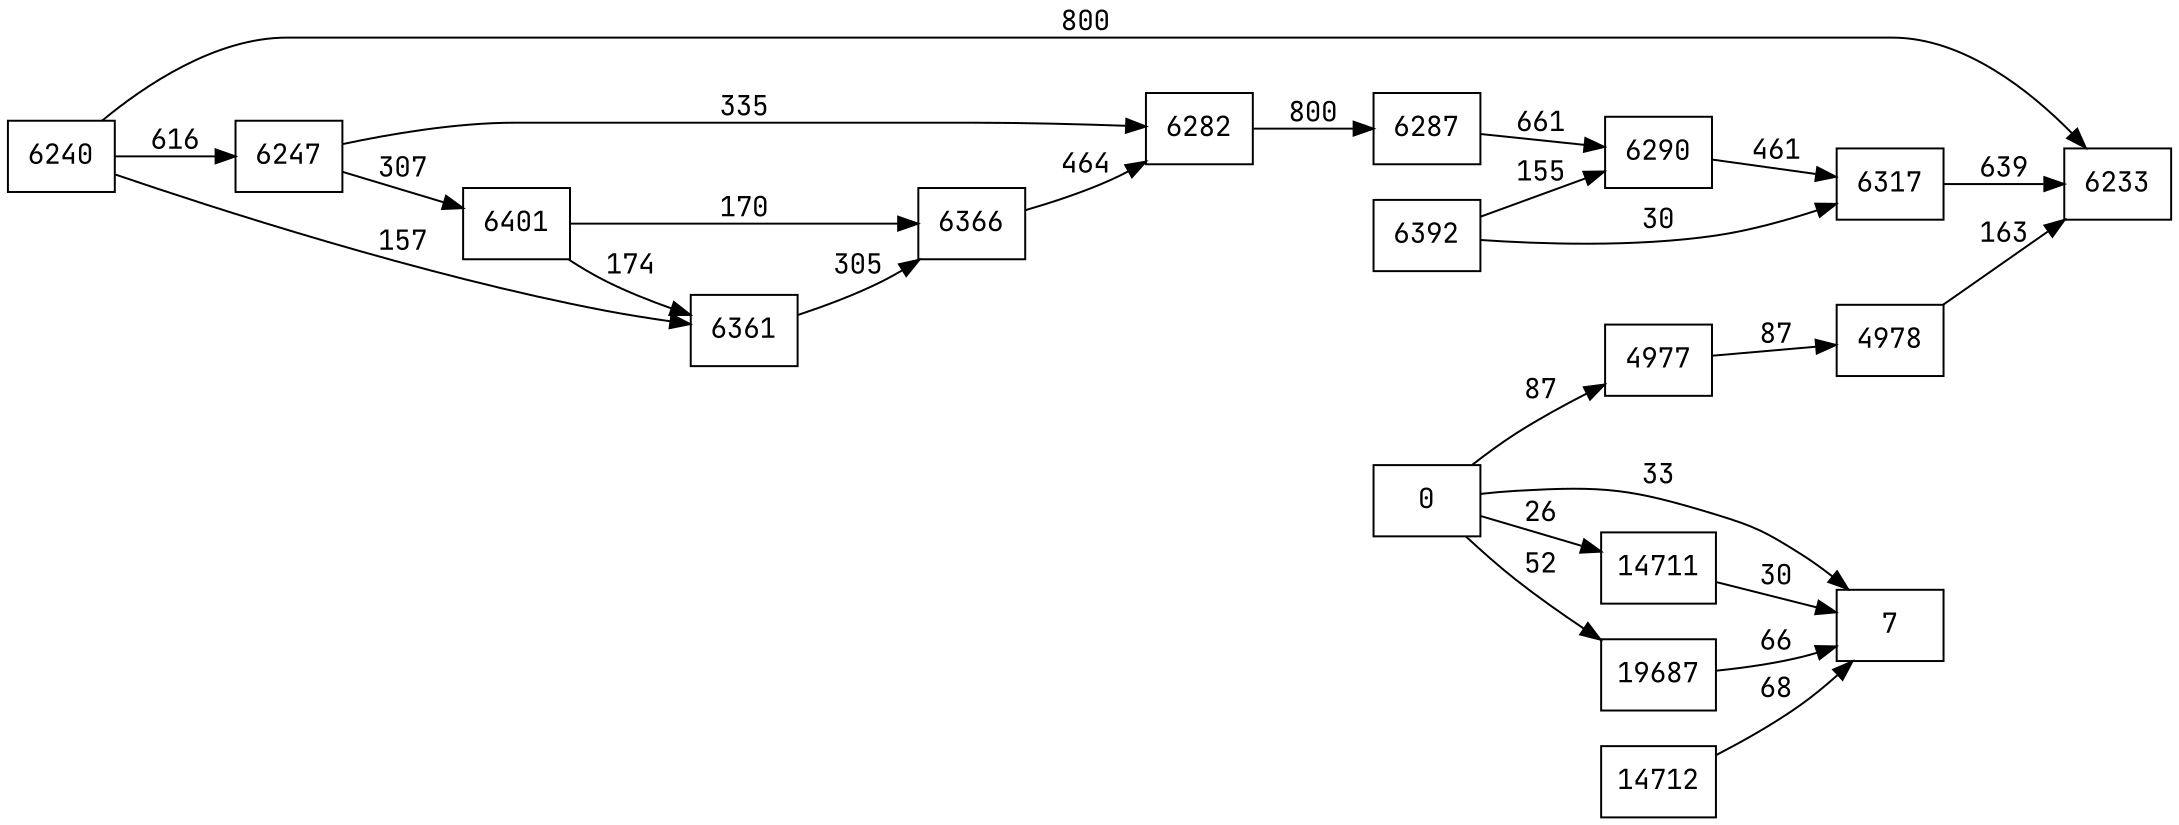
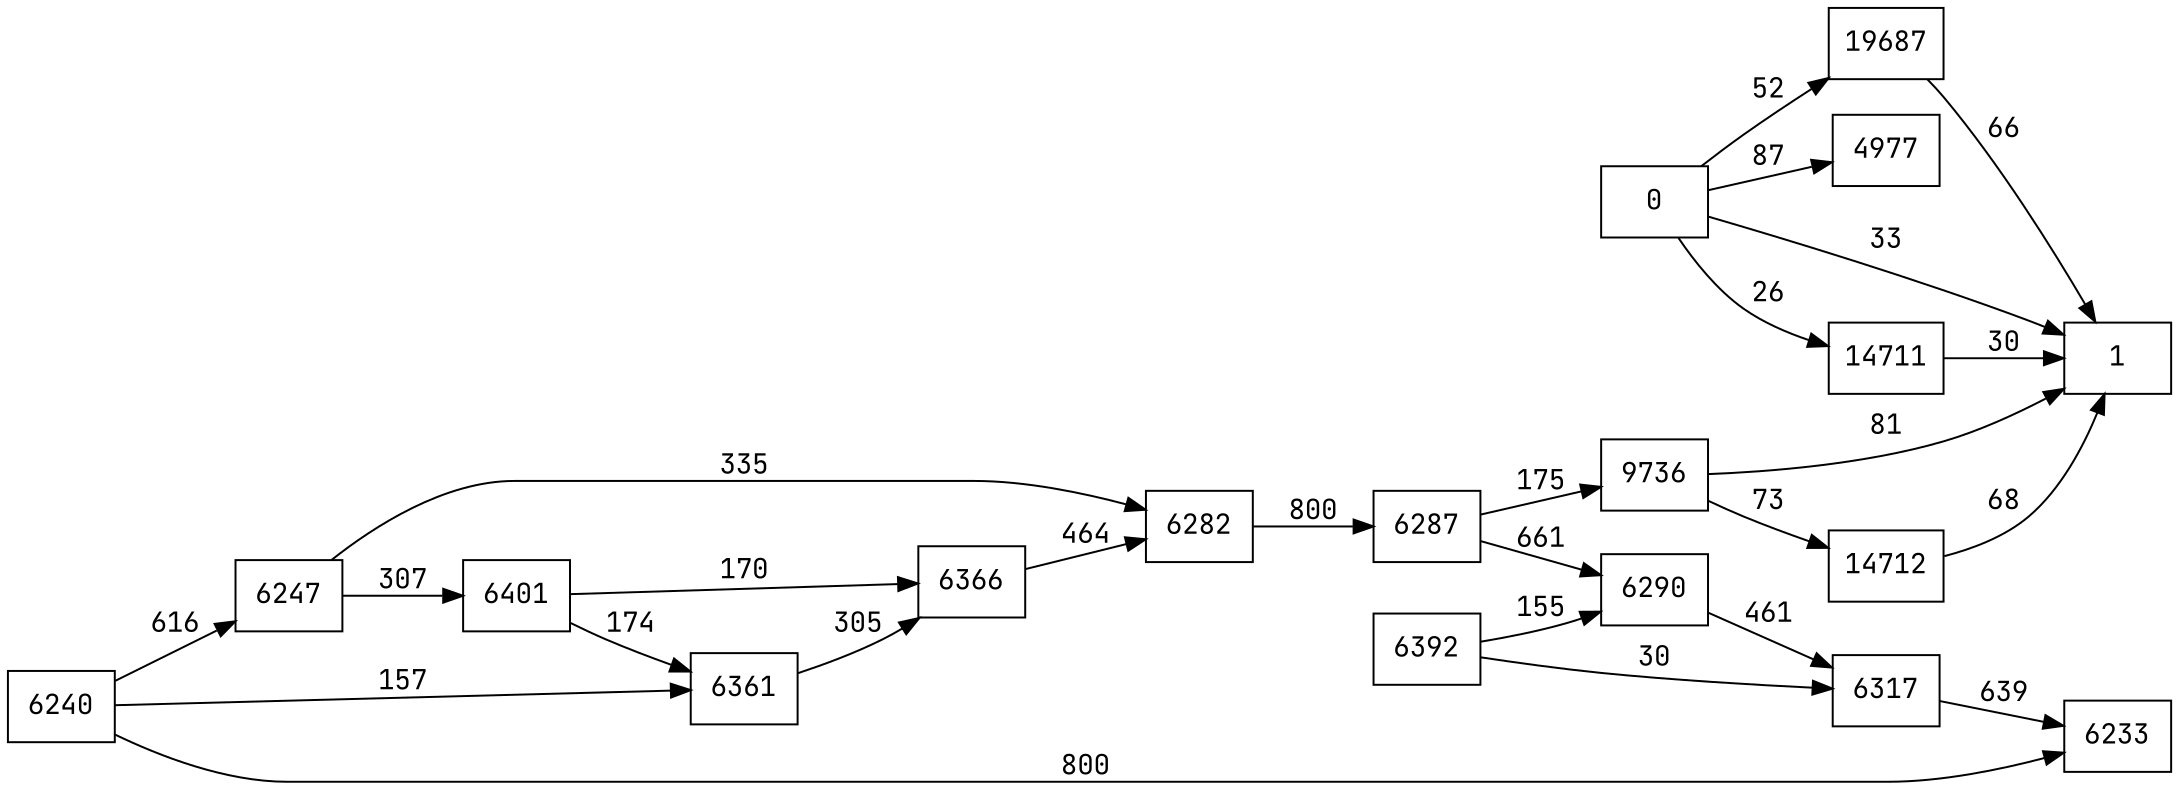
node "4978": removed
node "9736": added
node "7": label "7" -> "1"
